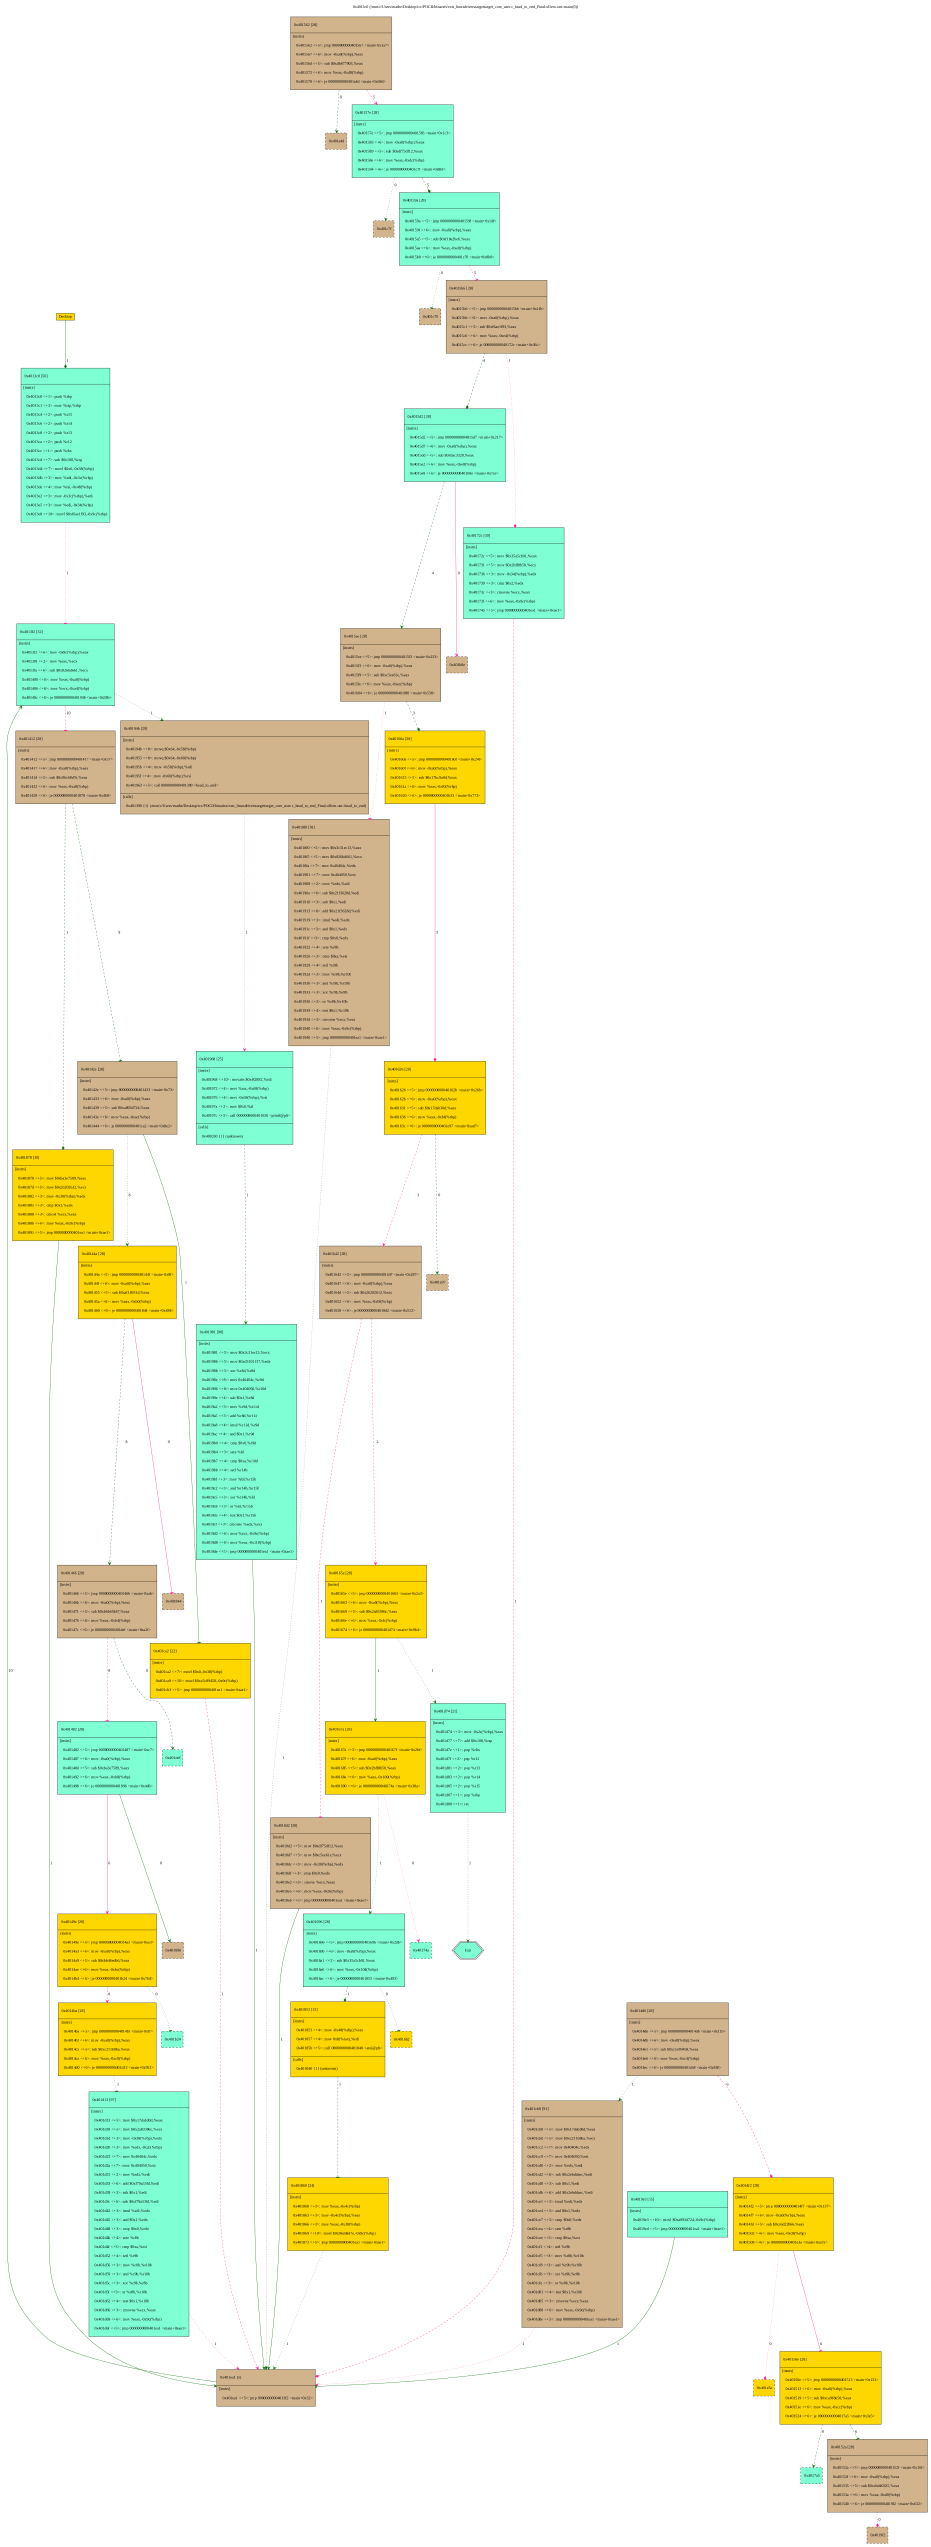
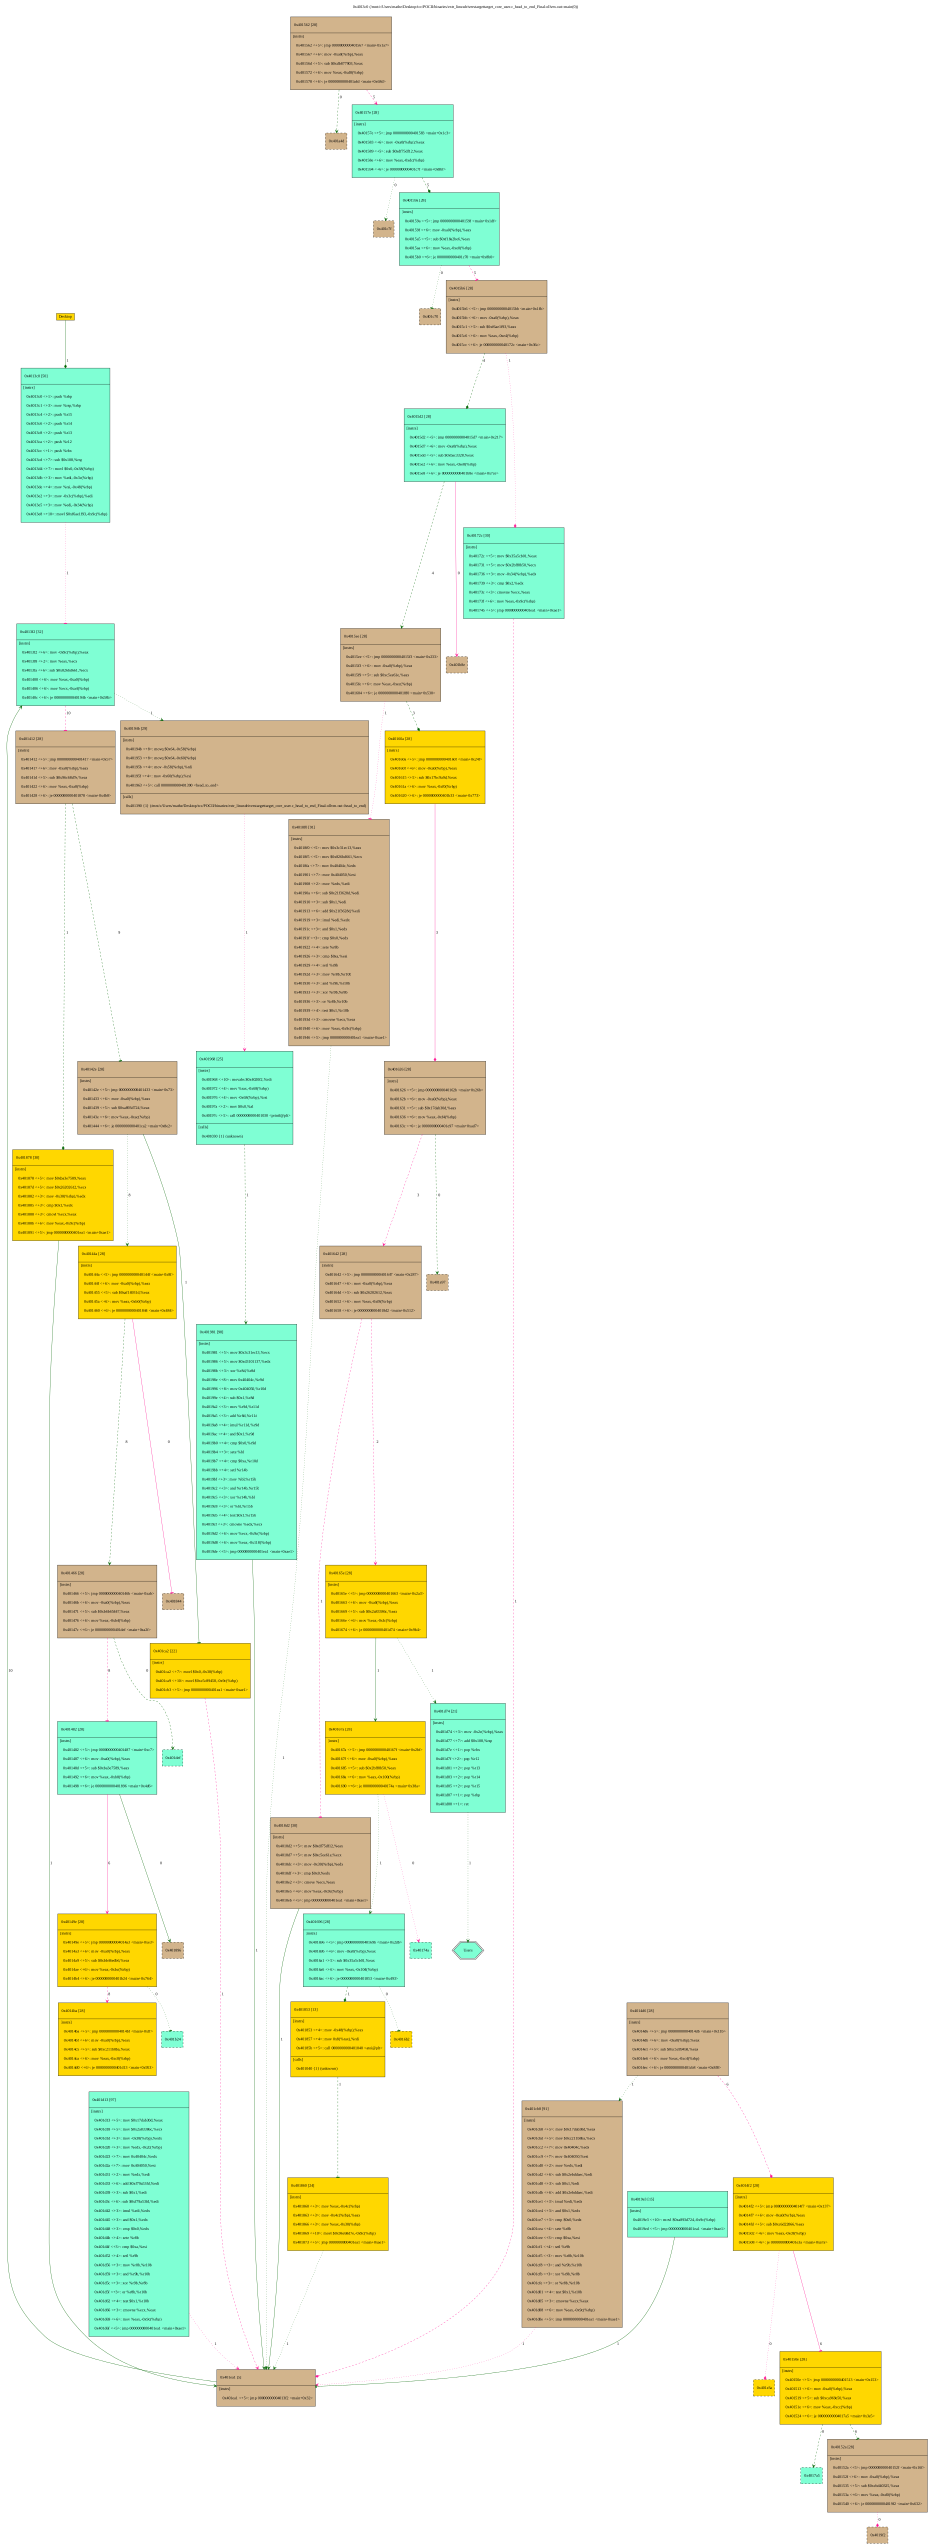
node "0x401626 [28]": fillcolor gold -> tan
node "Exit": label "Exit" -> "Users"
edge "0x4014ba [28]" -> "0x401d13 [97]": removed, label "1"
